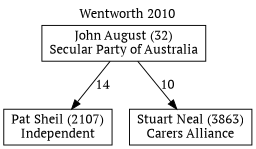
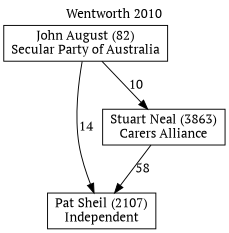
node "John August (32) Secular Party of Australia": label "John August (32) Secular Party of Australia" -> "John August (82) Secular Party of Australia"
edge "Stuart Neal (3863) Carers Alliance" -> "Pat Sheil (2107) Independent": added, label "58"
